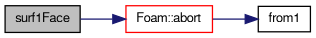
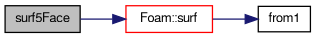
node "surf1Face": label "surf1Face" -> "surf5Face"
node "Foam::abort": label "Foam::abort" -> "Foam::surf"
